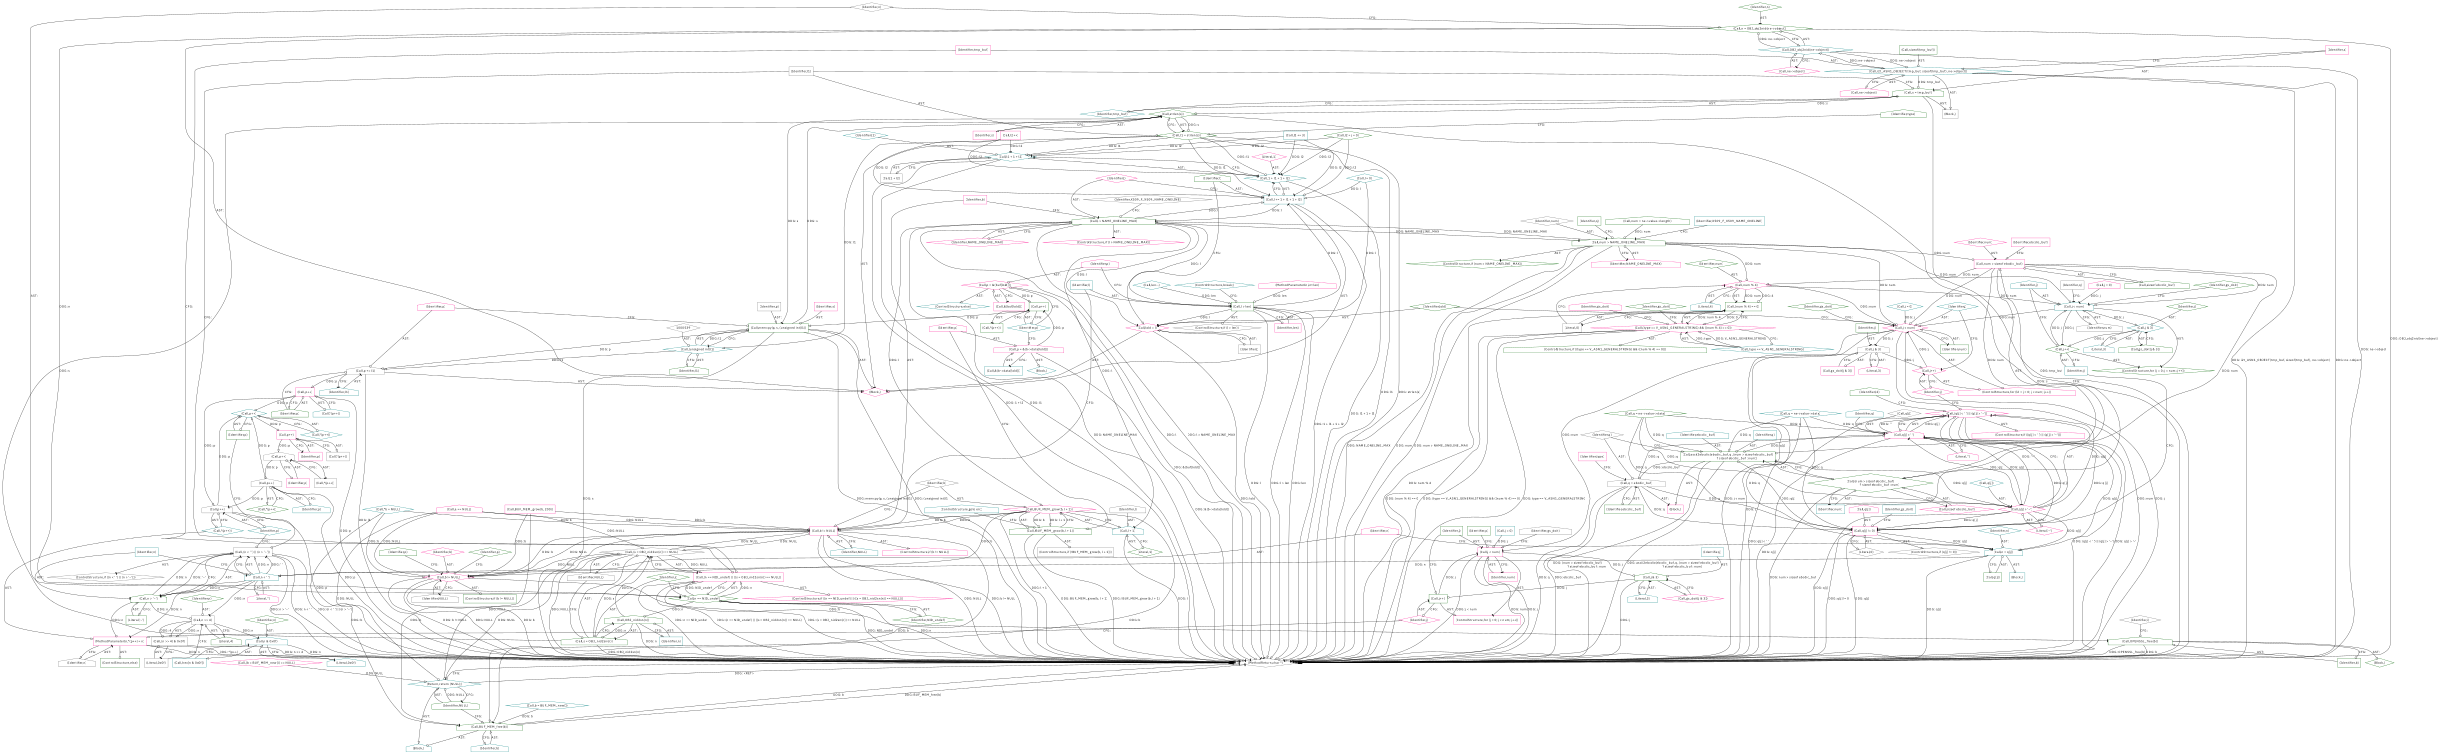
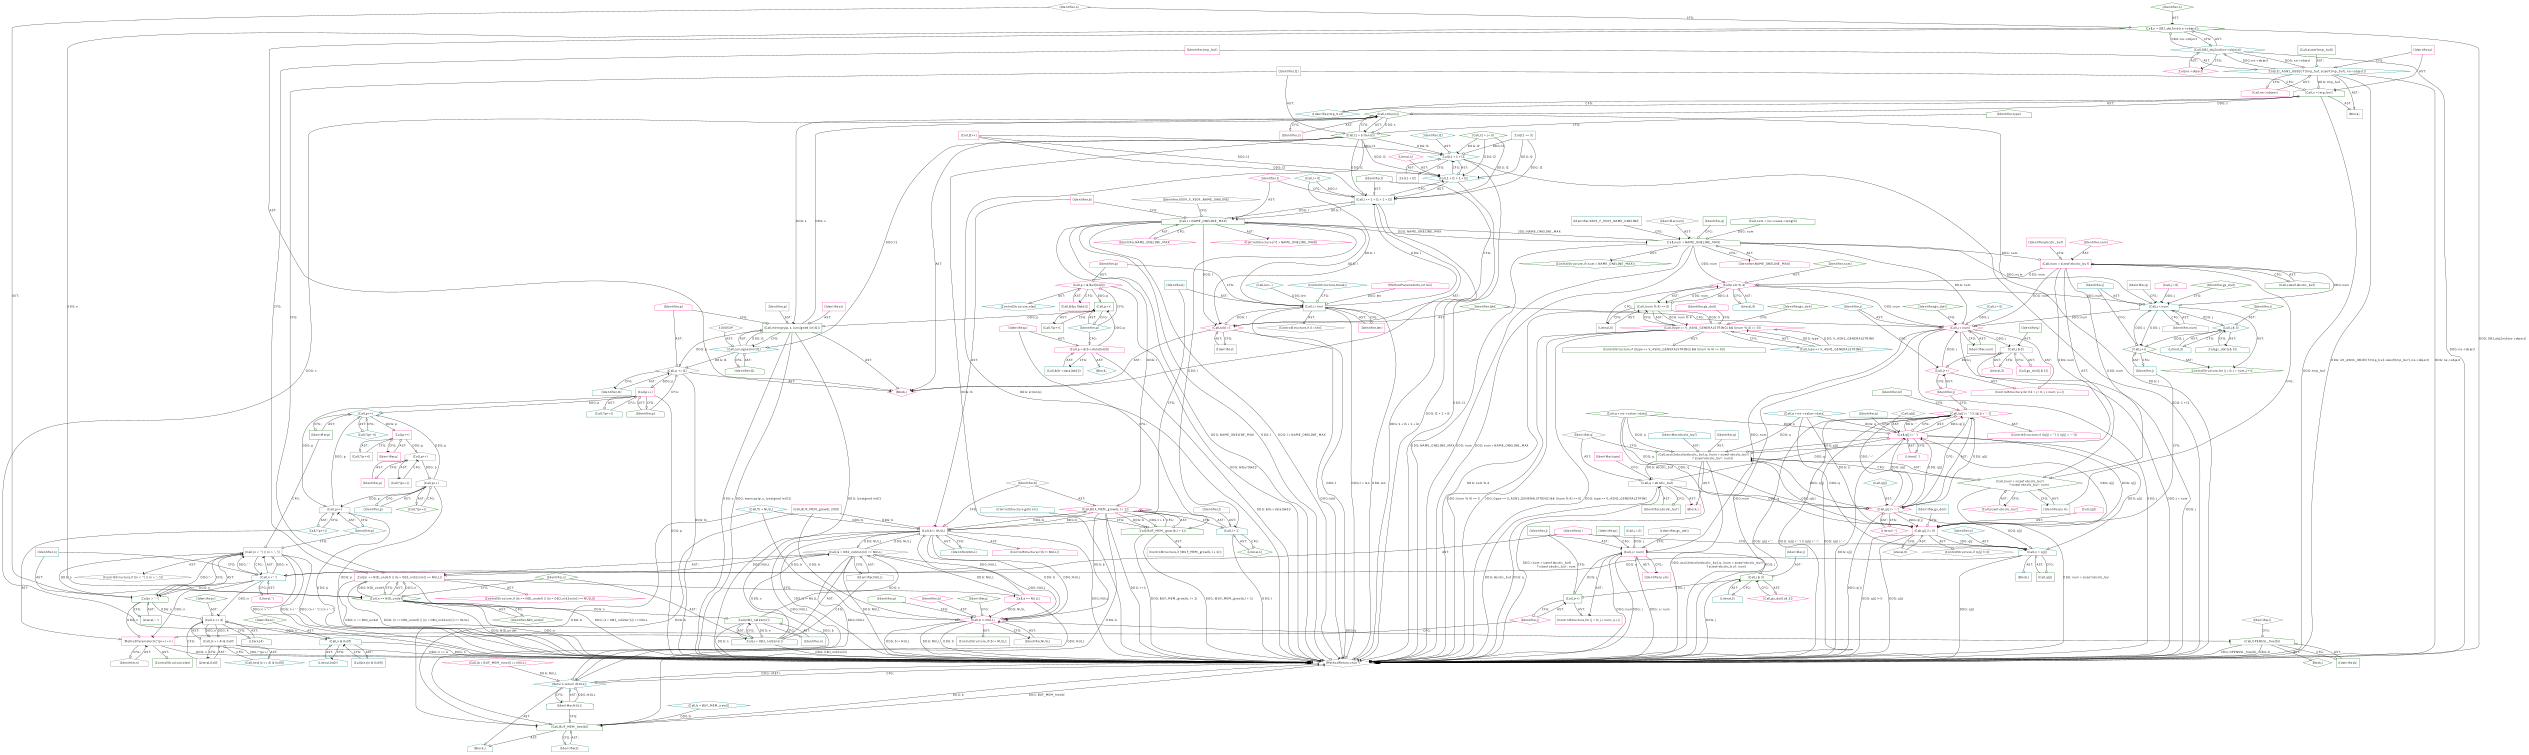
node "(Call,p += l1)": shape house -> diamond
edge "(Call,q = ebcdic_buf)" -> "(Call,q[j] != 0)": removed, label "DDG: q"
edge "(Call,(n == NID_undef) || ((s = OBJ_nid2sn(n)) == NULL))" -> "(Call,(s = OBJ_nid2sn(n)) == NULL)": now "(Call,(n == NID_undef) || ((s = OBJ_nid2sn(n)) == NULL))" -> "(Call,a == NULL)"
node "(Call,hex[(n >> 4) & 0x0f])": added
